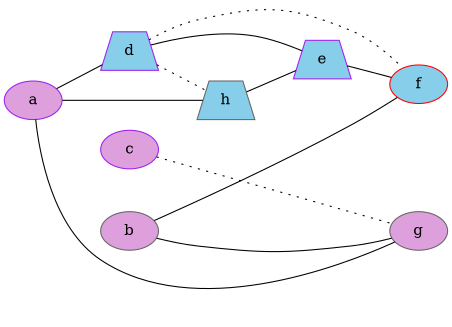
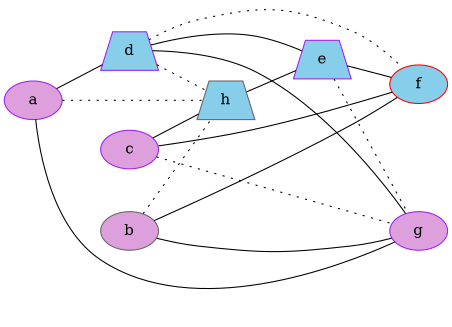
edge "d" -- "g": added
edge "a" -- "h": style solid -> dotted
edge "f" -- "c": added
edge "h" -- "c": added
edge "e" -- "g": added
edge "h" -- "b": added
node "g": color gray40 -> purple
